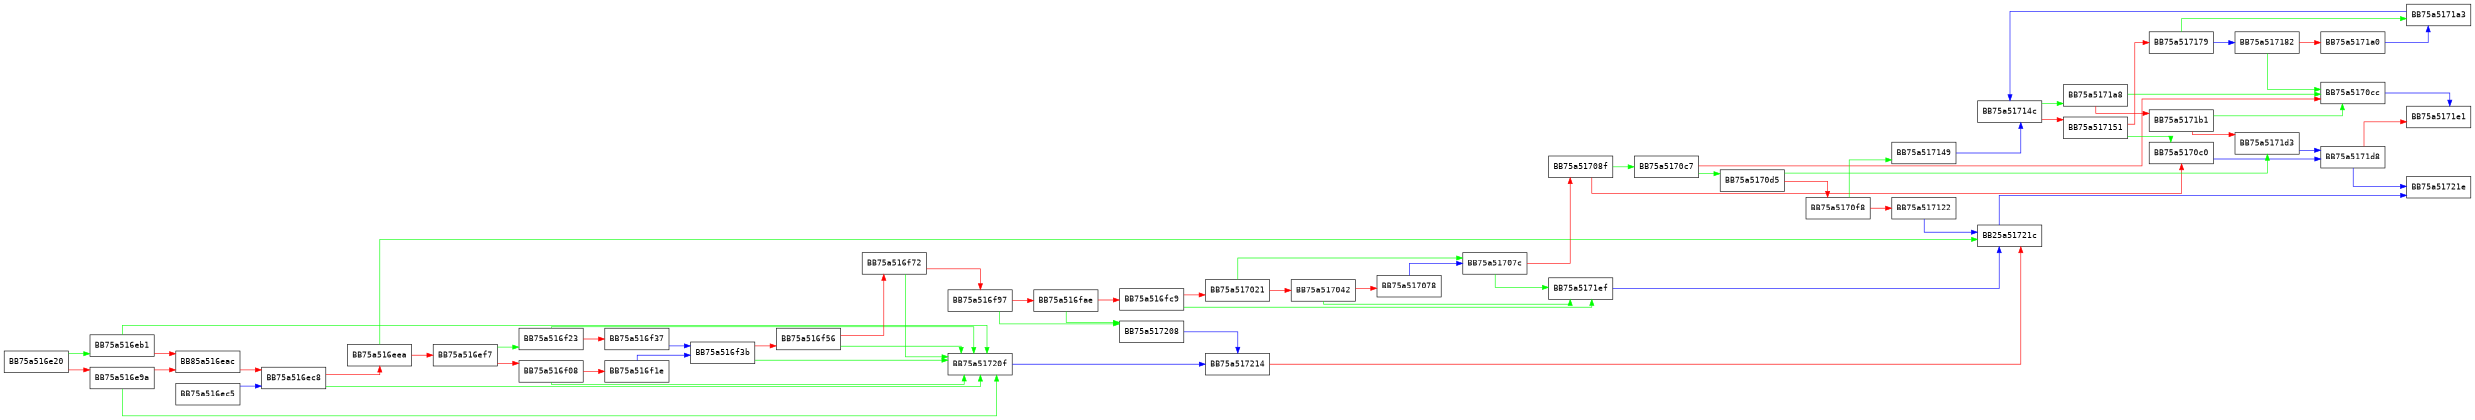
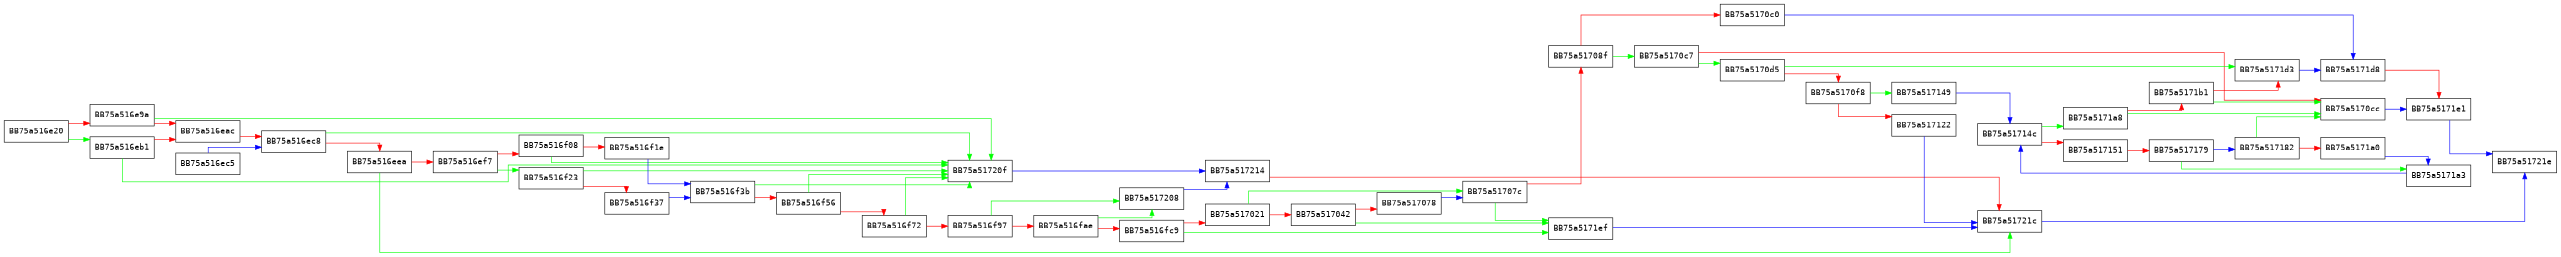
edge "BB75a517151" -> "BB75a5170c0": removed
edge "BB75a5171d8" -> "BB75a51721e": now "BB75a5171e1" -> "BB75a51721e"
node "BB25a51721c": label "BB25a51721c" -> "BB75a51721c"
node "BB85a516eac": label "BB85a516eac" -> "BB75a516eac"
